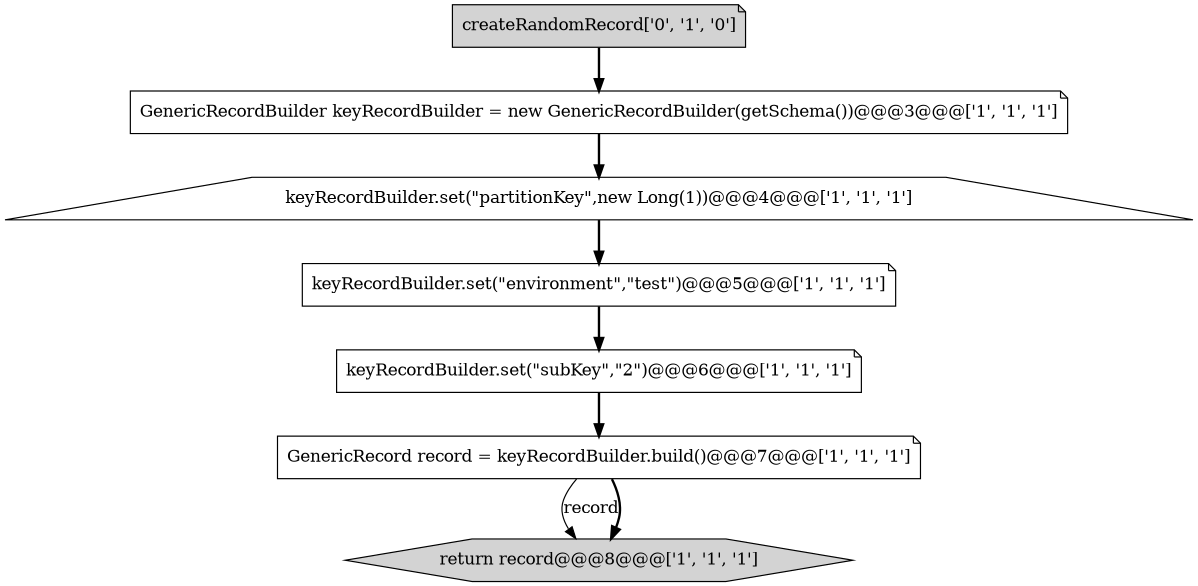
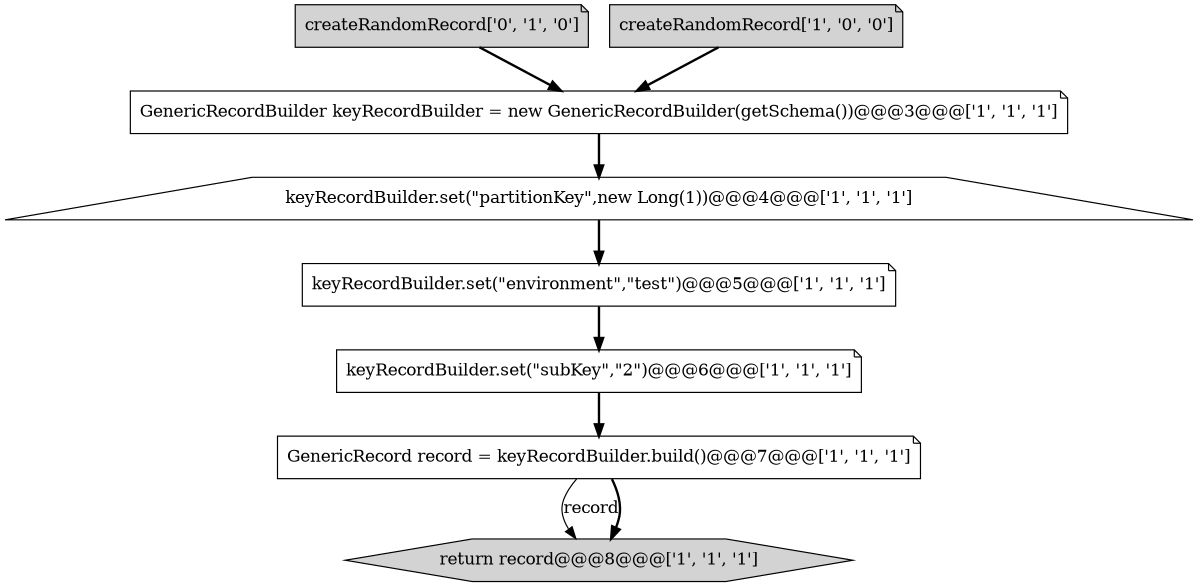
node "createRandomRecord['1', '0', '0']": added
